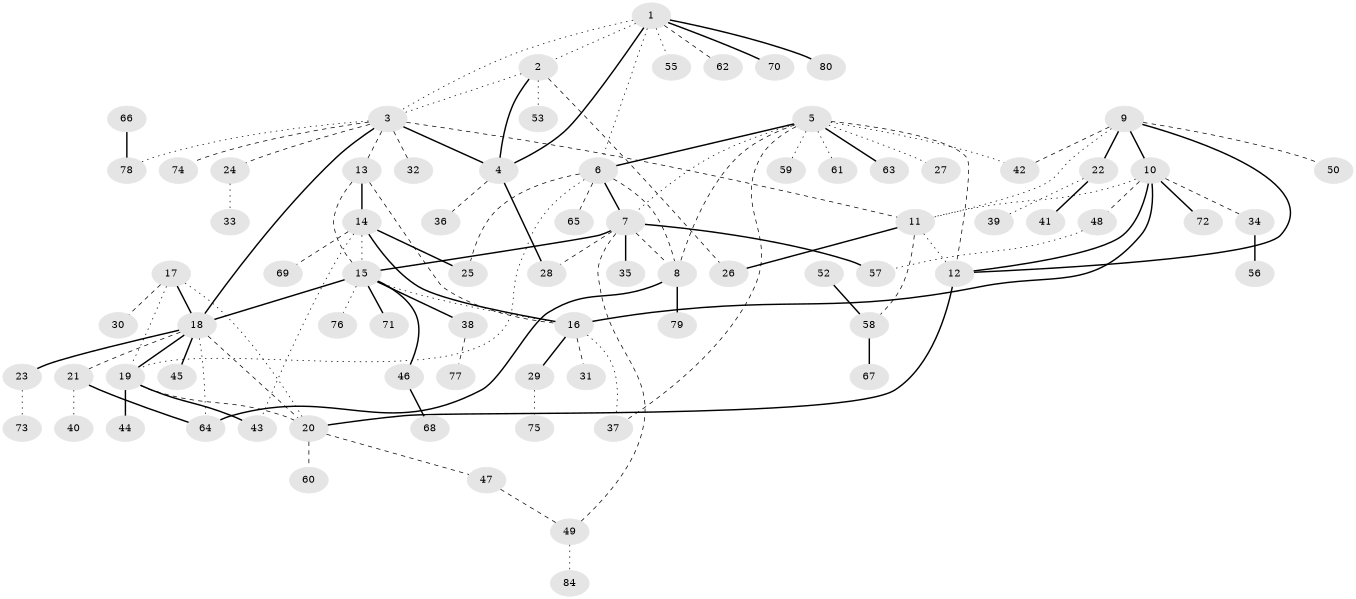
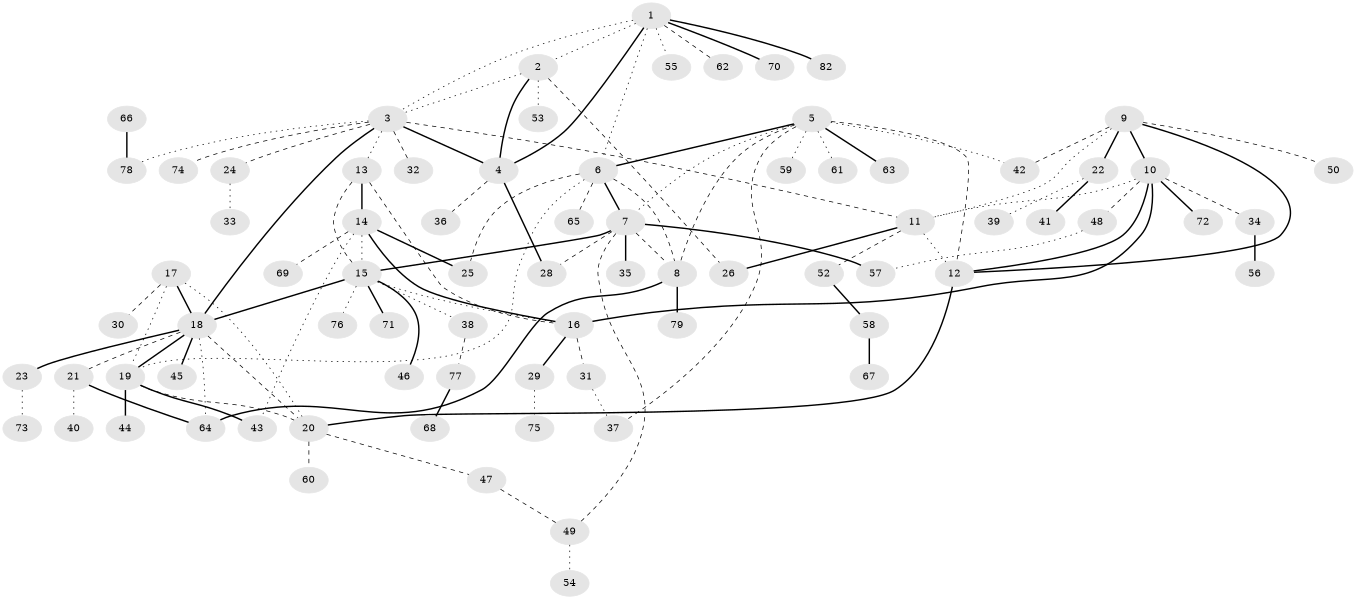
node "80": label "80" -> "82"
edge "3" -- "13": style dashed -> dotted
node "27": removed
edge "11" -- "58": now "11" -- "52"
edge "15" -- "38": style bold -> dotted
edge "16" -- "37": now "31" -- "37"
edge "46" -- "68": now "77" -- "68"
node "84": label "84" -> "54"
